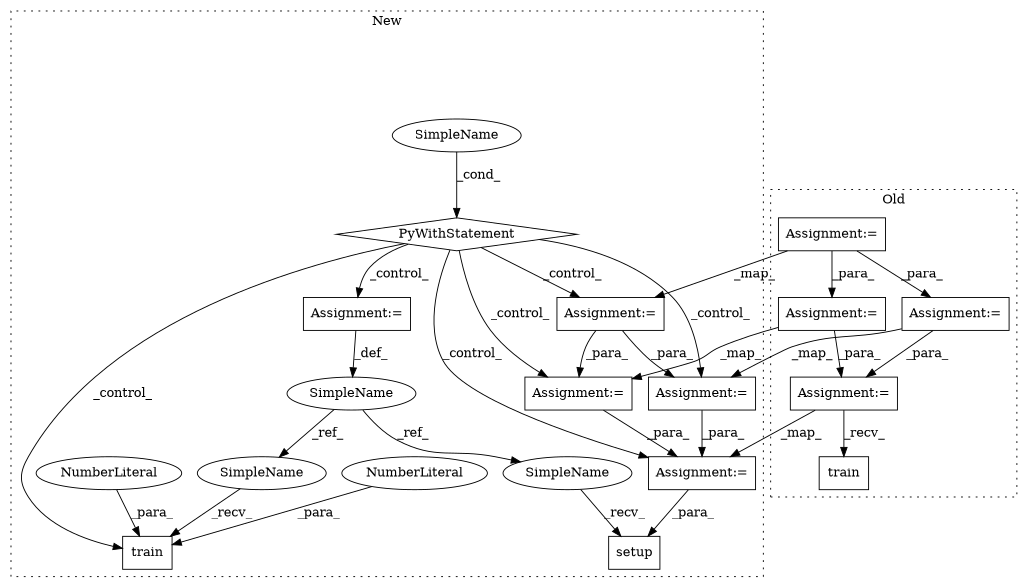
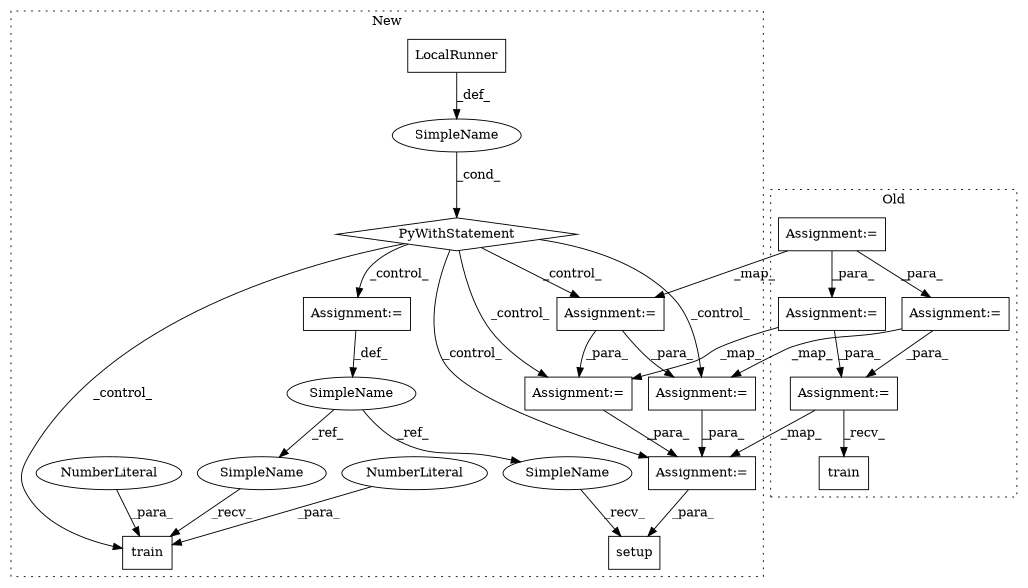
node "LocalRunner": added
